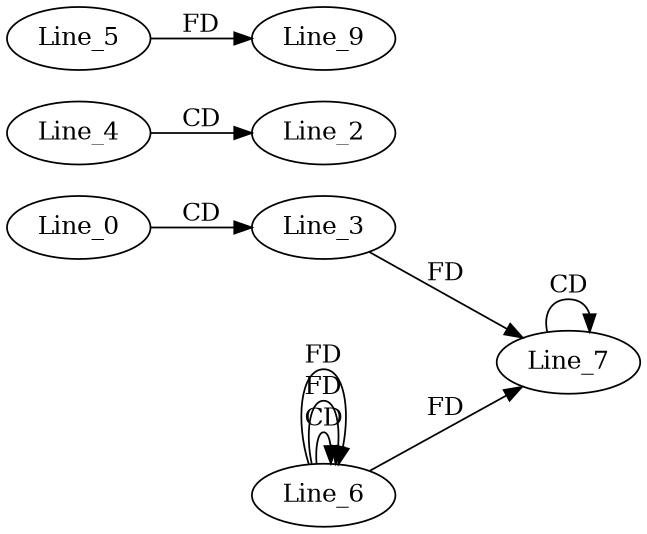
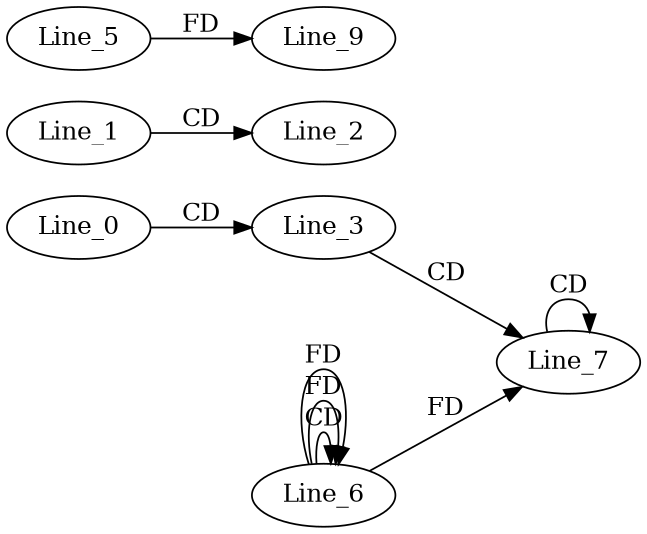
node "Line_4": label "Line_4" -> "Line_1"
edge "Line_3" -> "Line_7": label "FD" -> "CD"
